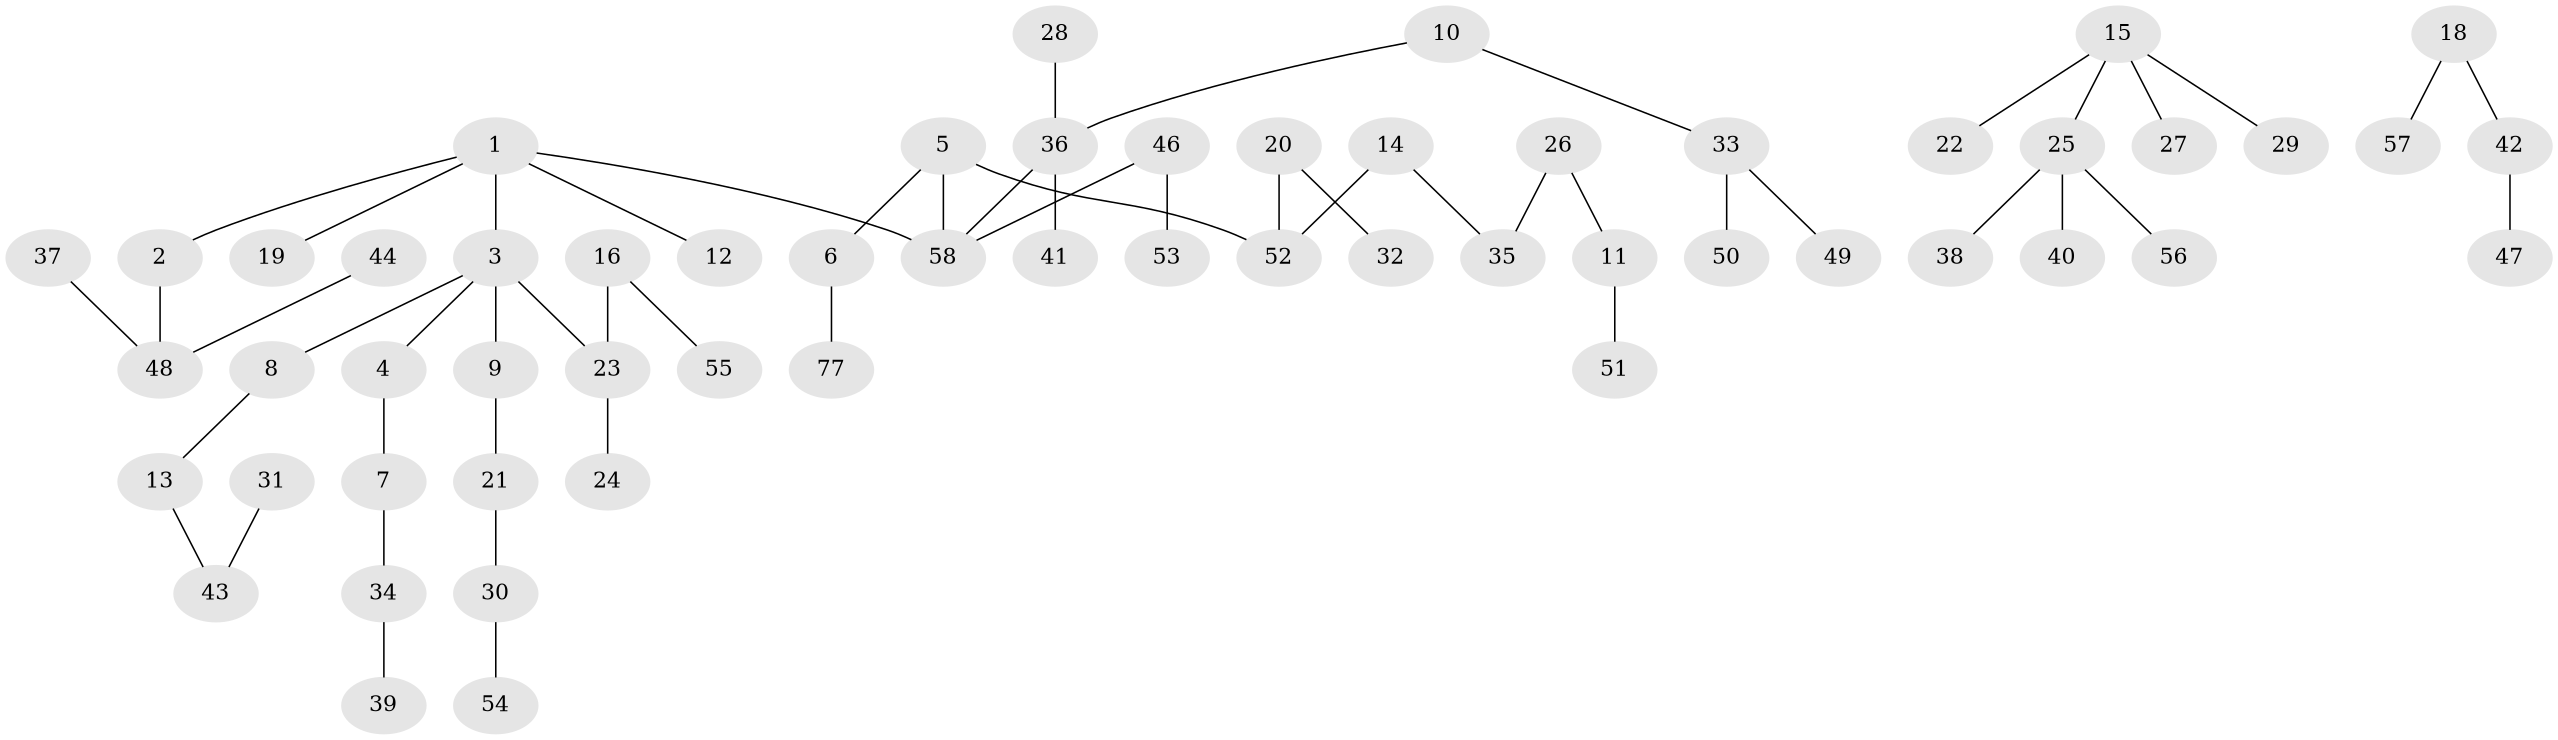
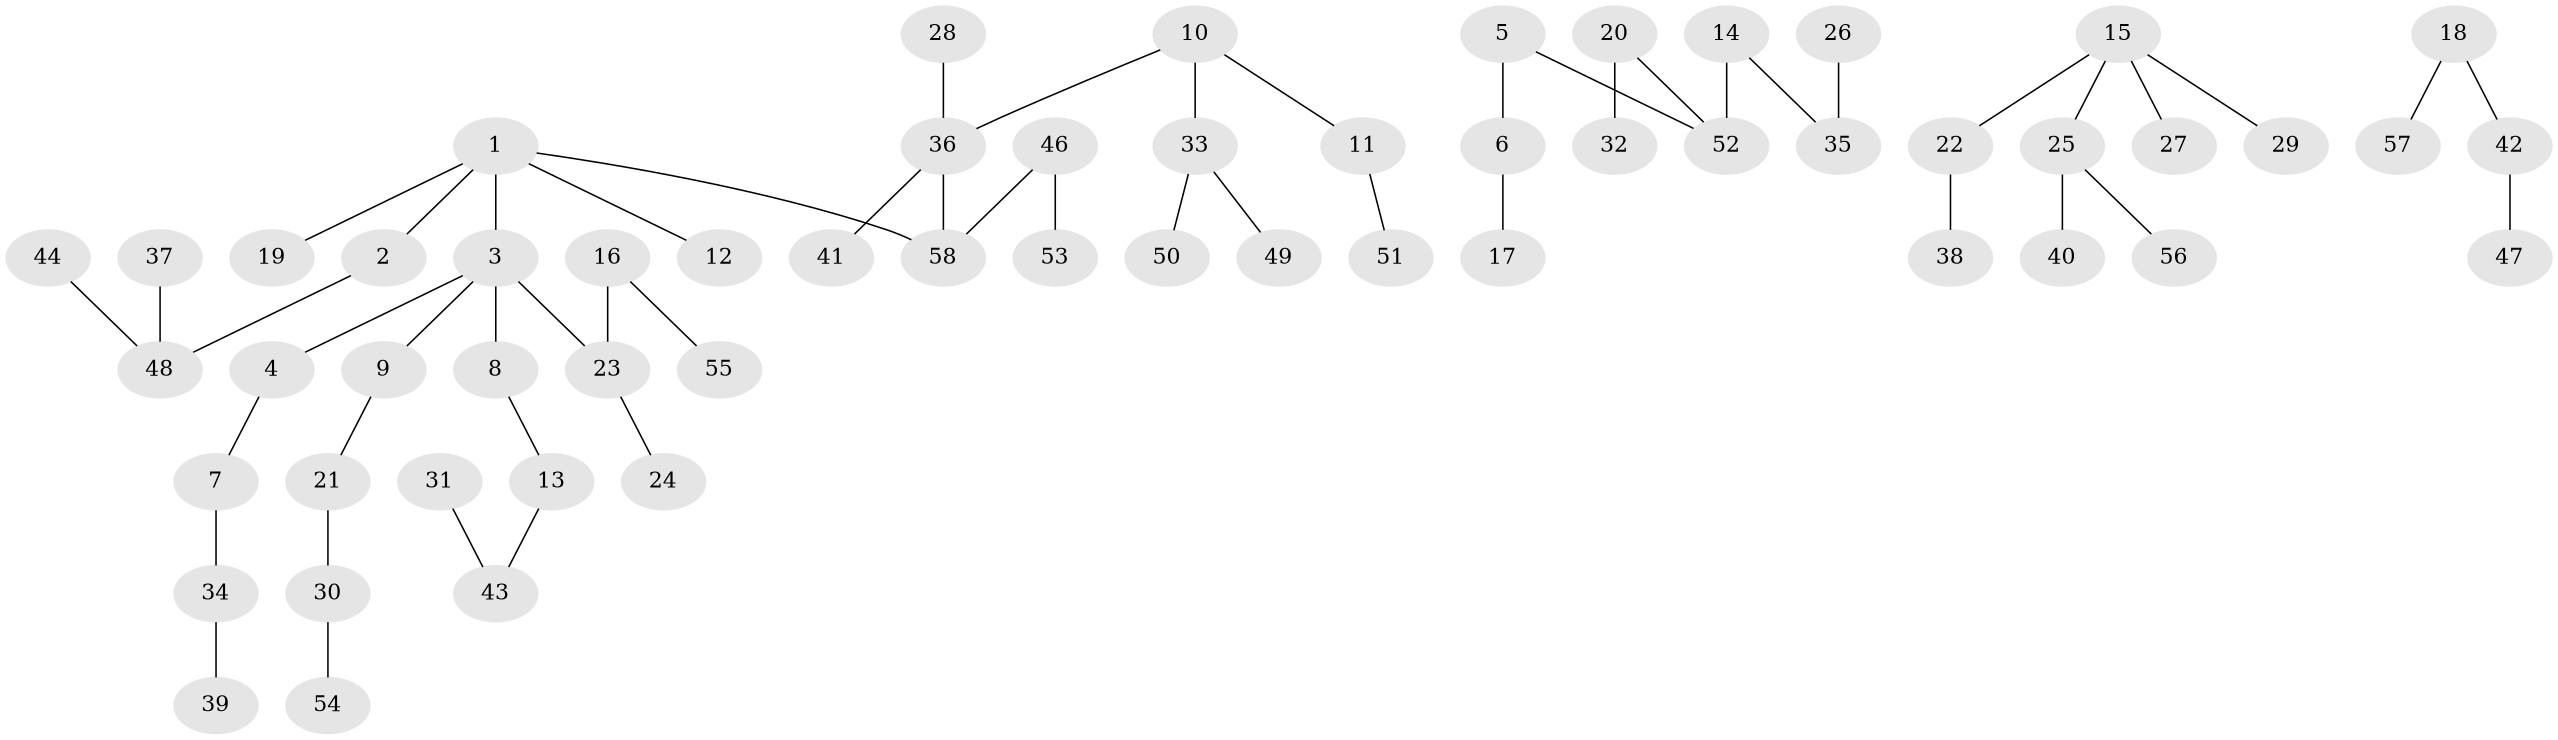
edge "5" -- "58": removed
edge "26" -- "11": now "10" -- "11"
edge "25" -- "38": now "22" -- "38"
node "77": label "77" -> "17"
